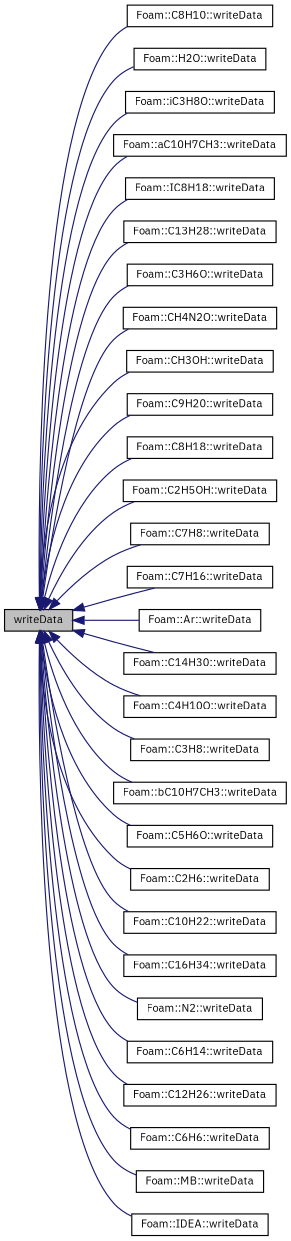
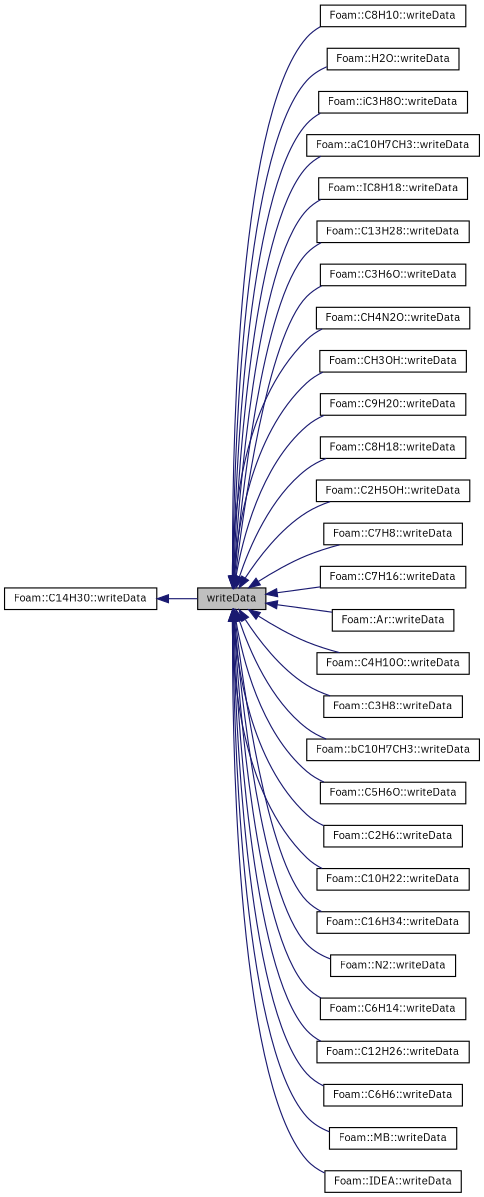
edge "Foam::C14H30::writeData" -> "writeData": reversed
